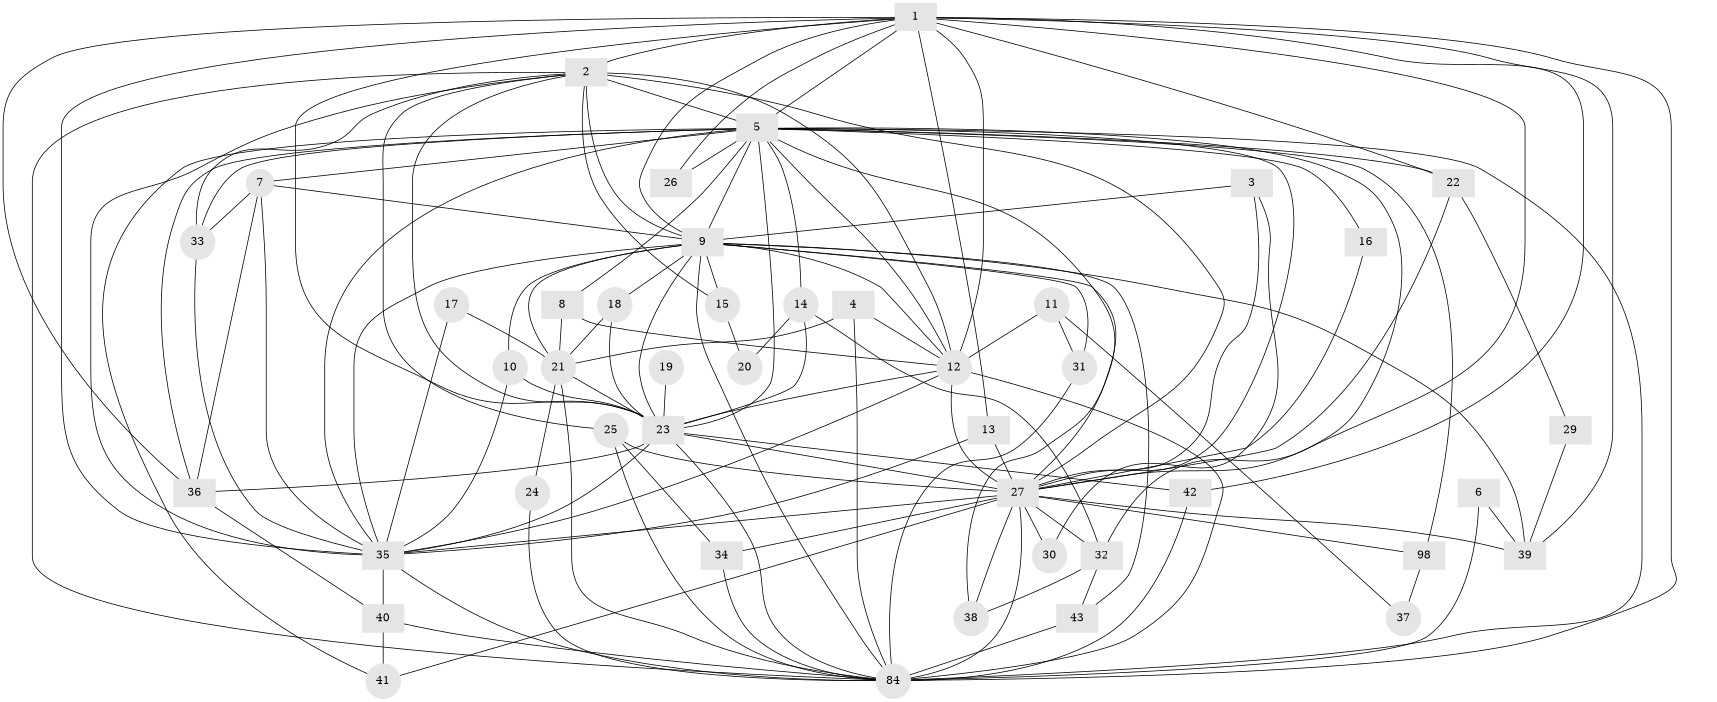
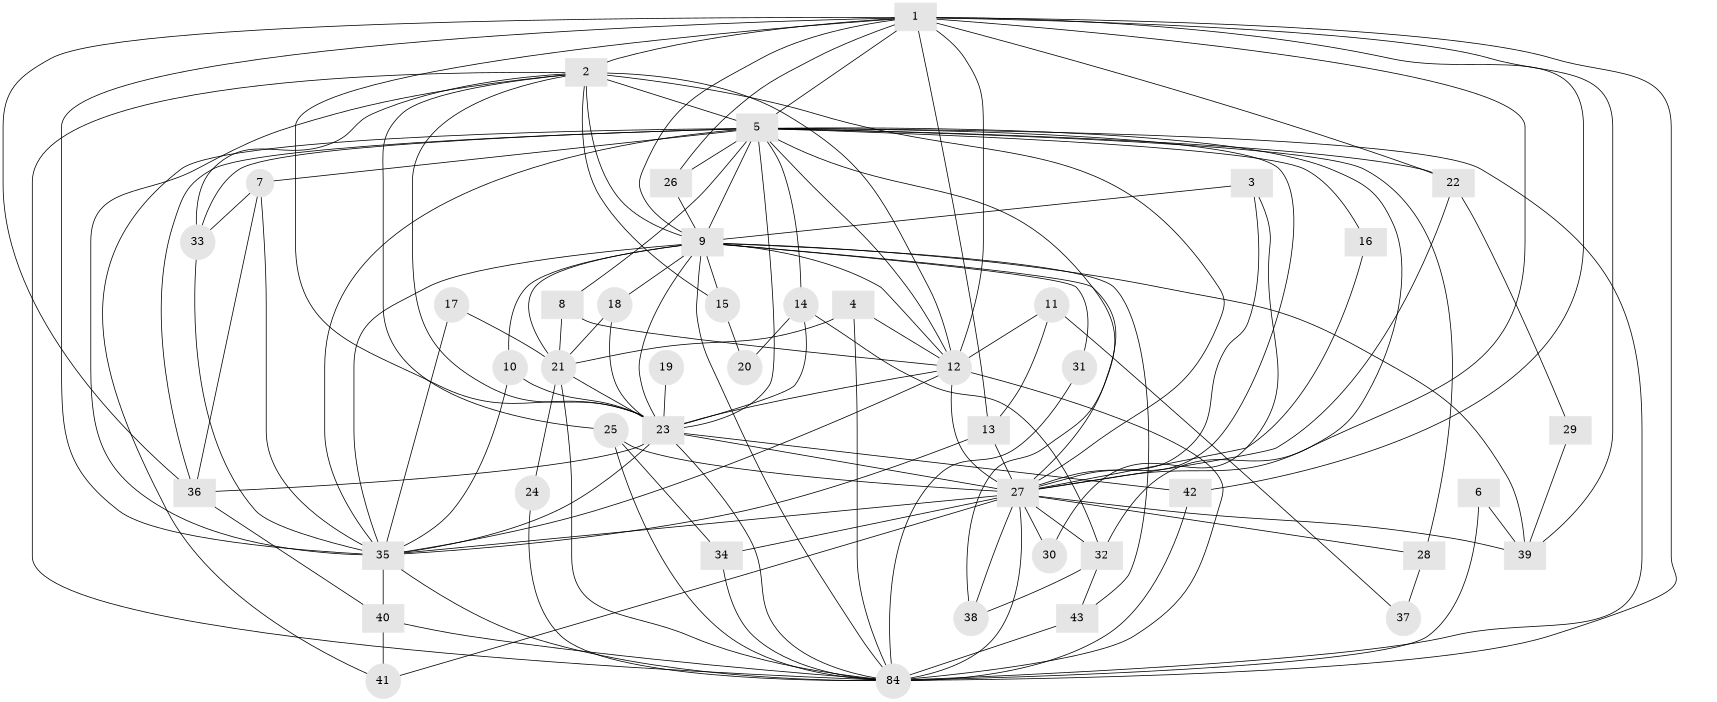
edge "7" -- "9": now "26" -- "9"
edge "11" -- "31": now "11" -- "13"
node "98": label "98" -> "28"
